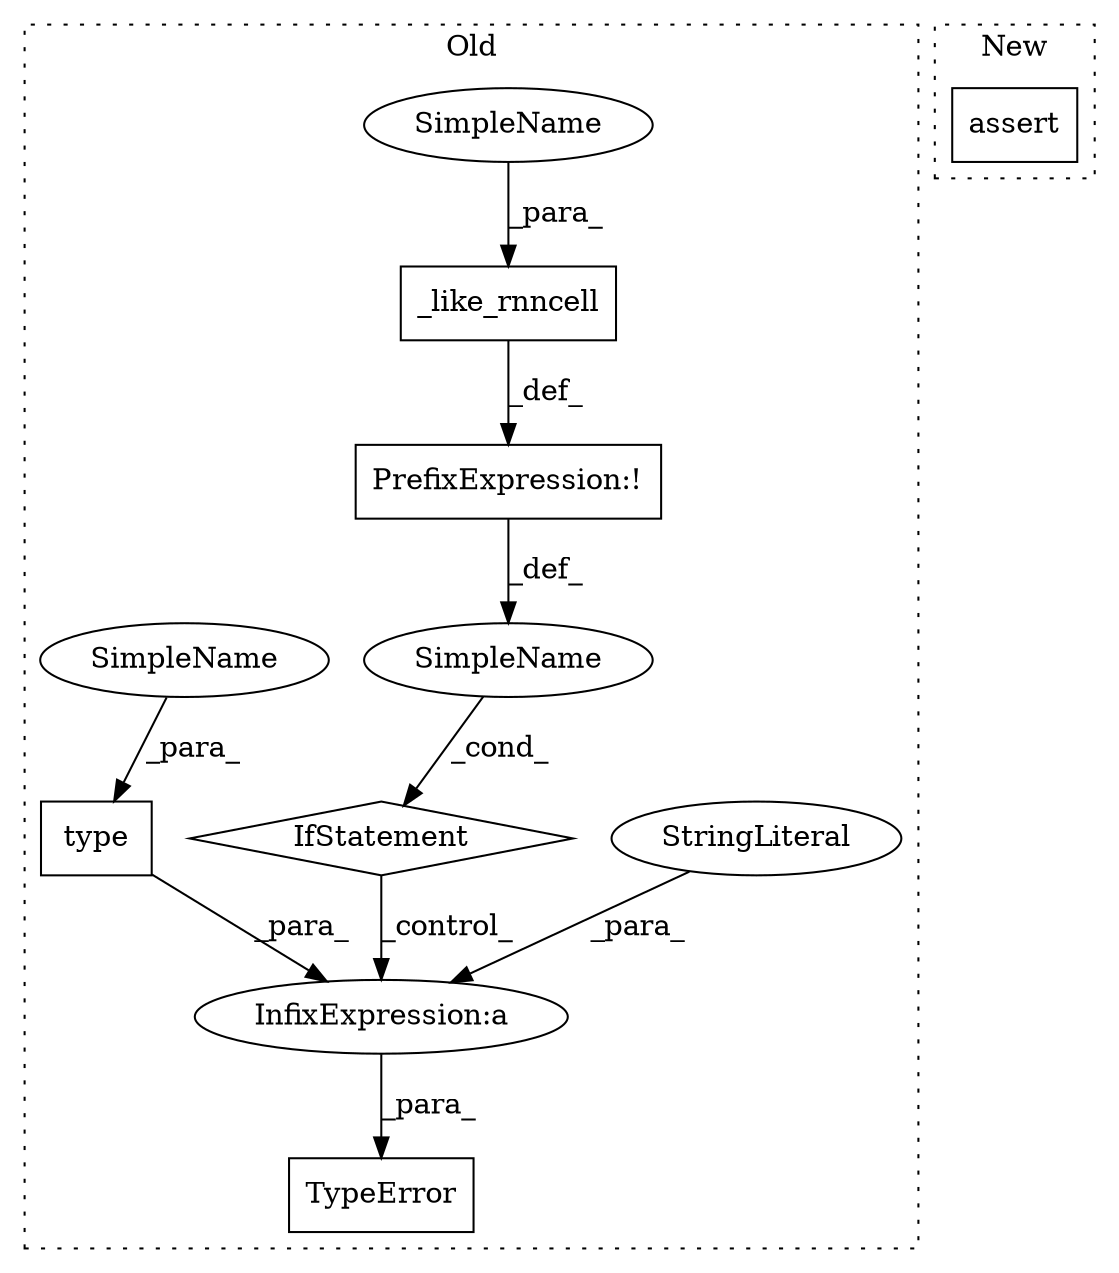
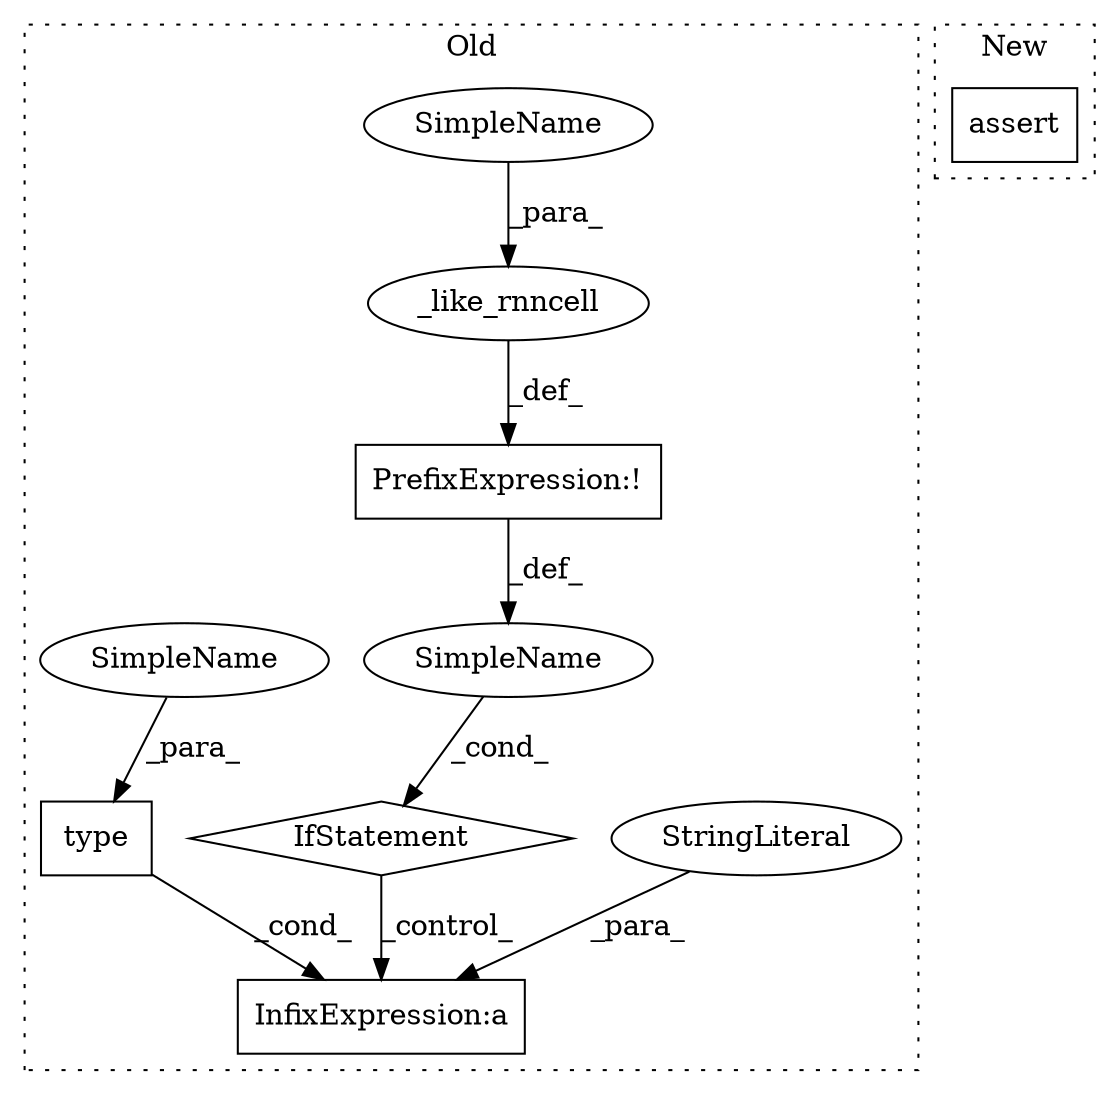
node "_like_rnncell": shape box -> ellipse
edge "type" -> "InfixExpression:a": label "_para_" -> "_cond_"
node "InfixExpression:a": shape ellipse -> box
node "TypeError": removed
